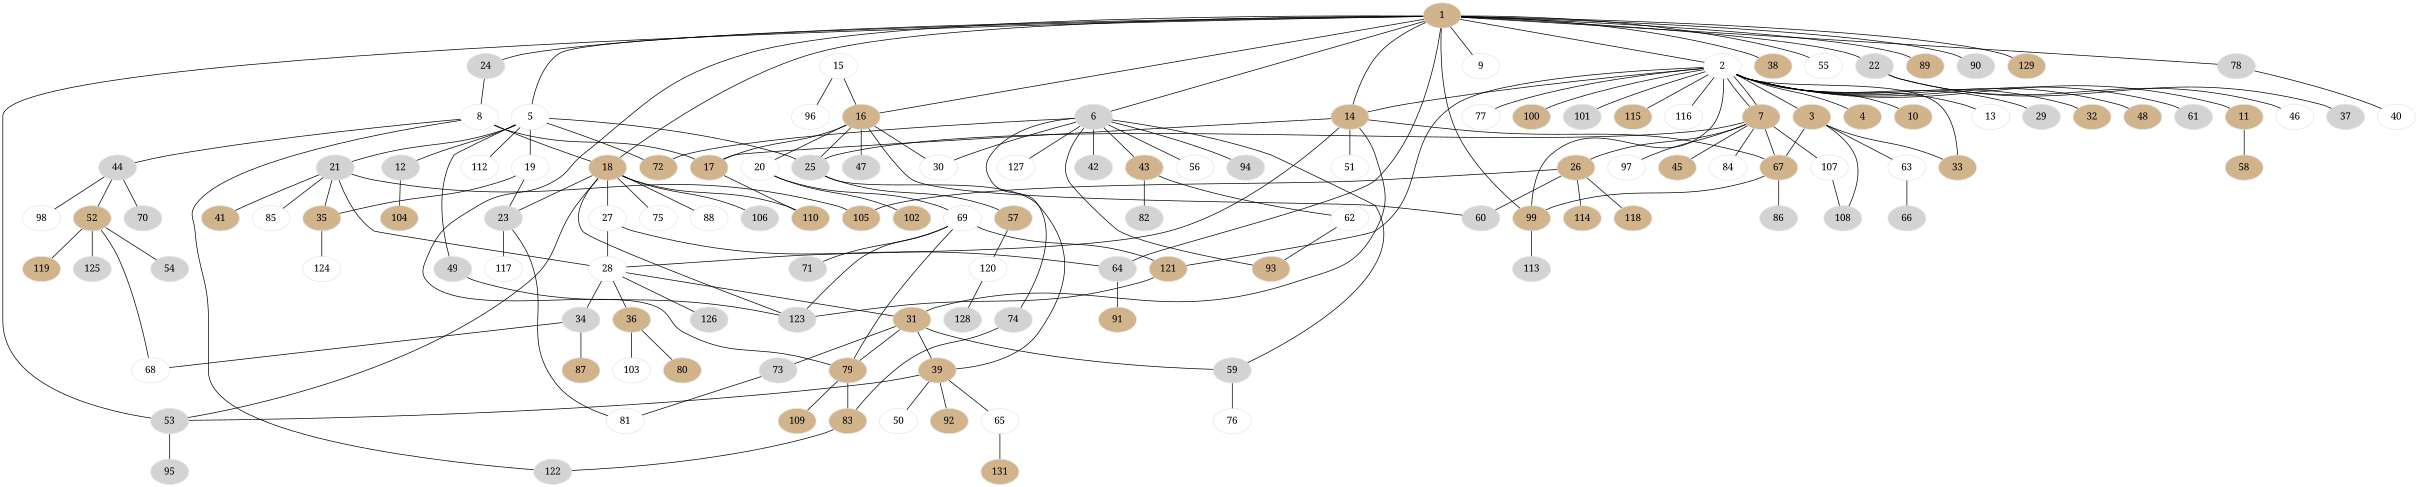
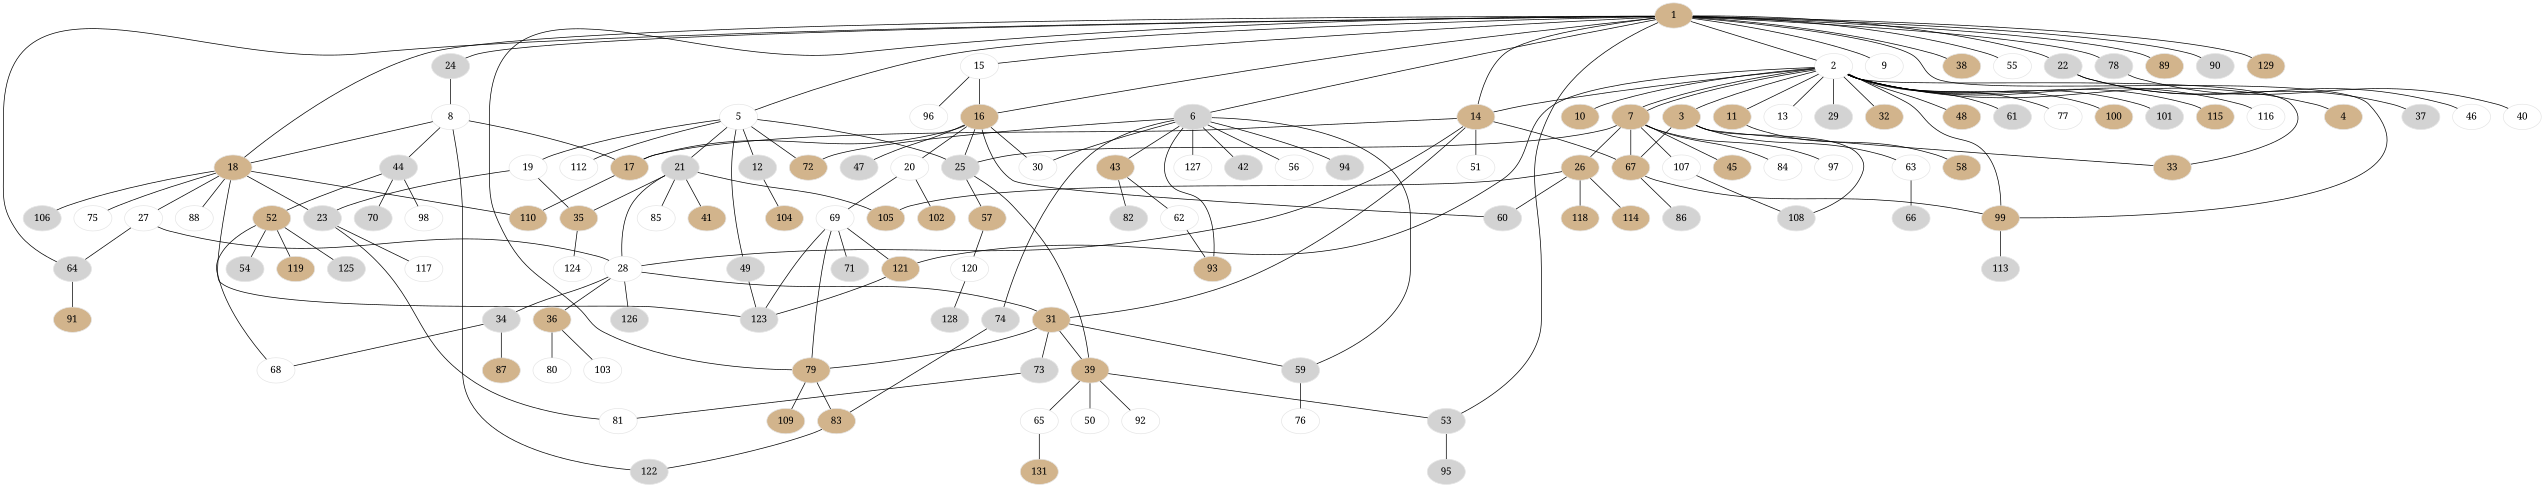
edge "1" -- "15": added
edge "18" -- "53": removed
node "80": fillcolor tan -> white
node "92": fillcolor tan -> white
